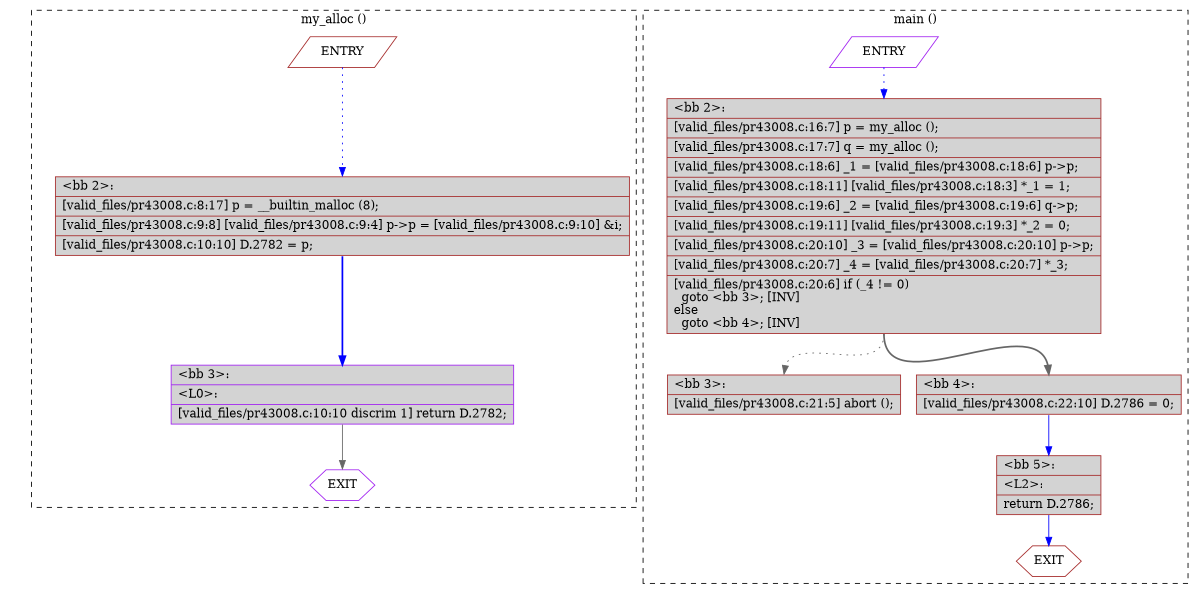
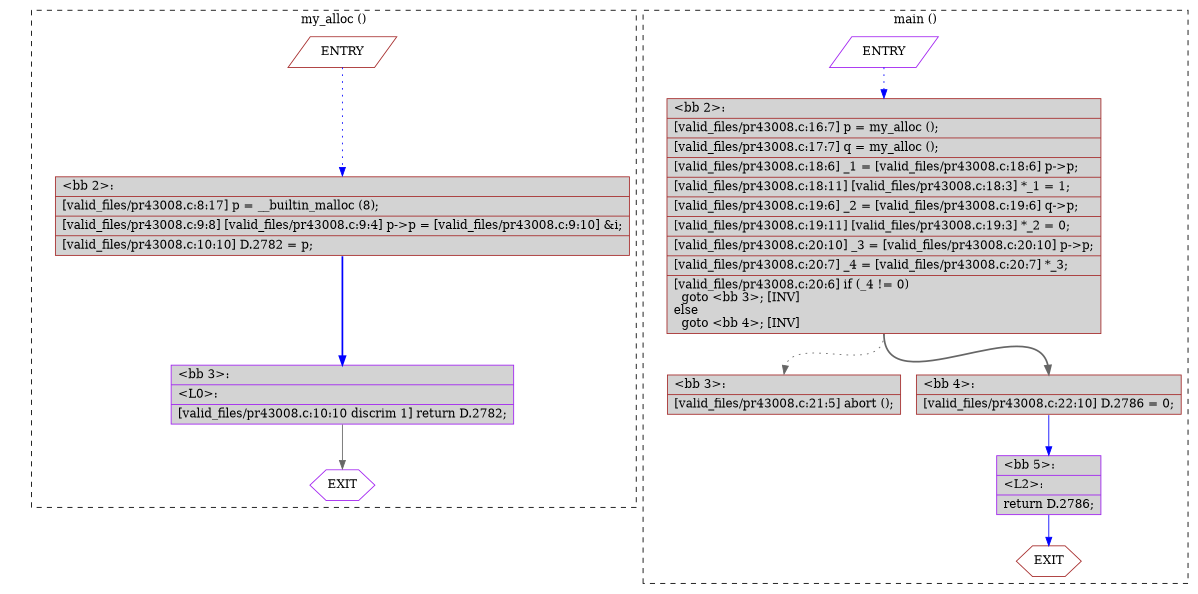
node "<bb 5>:": color brown -> purple
